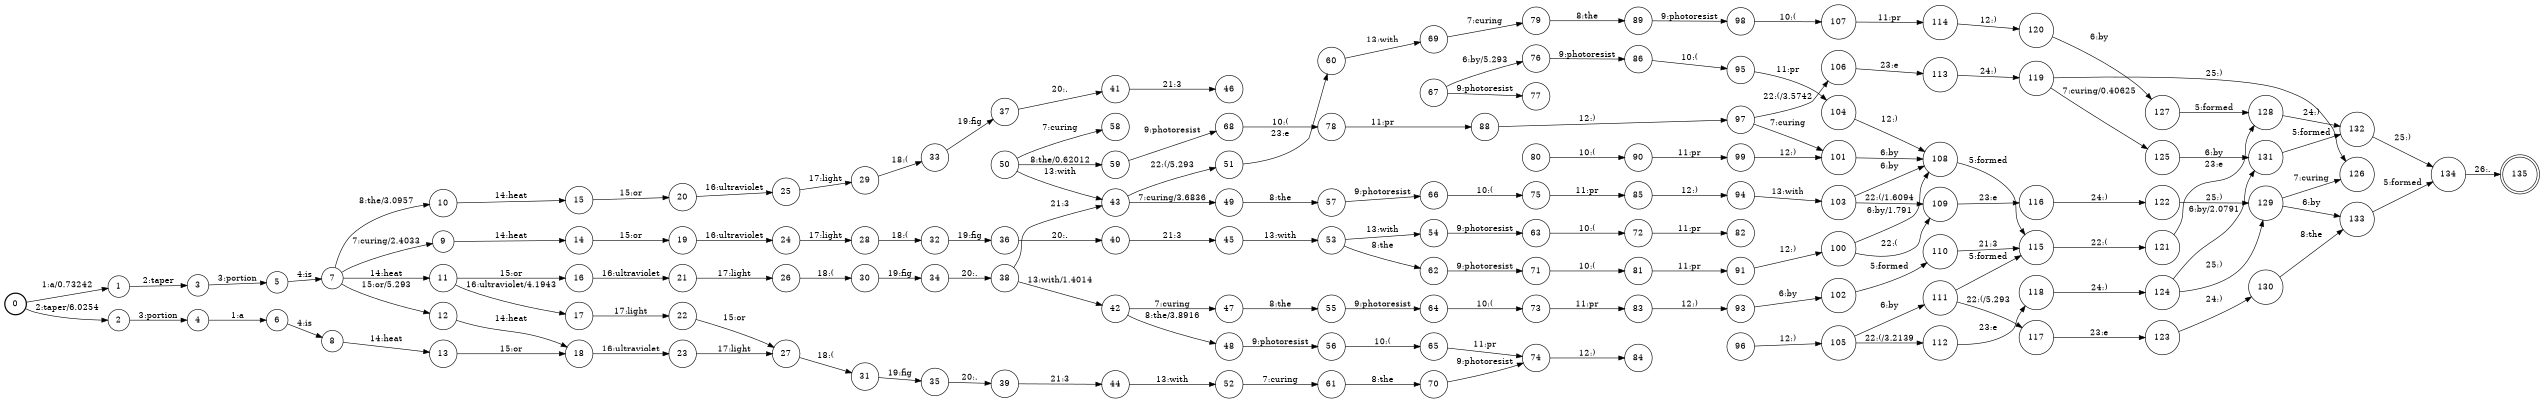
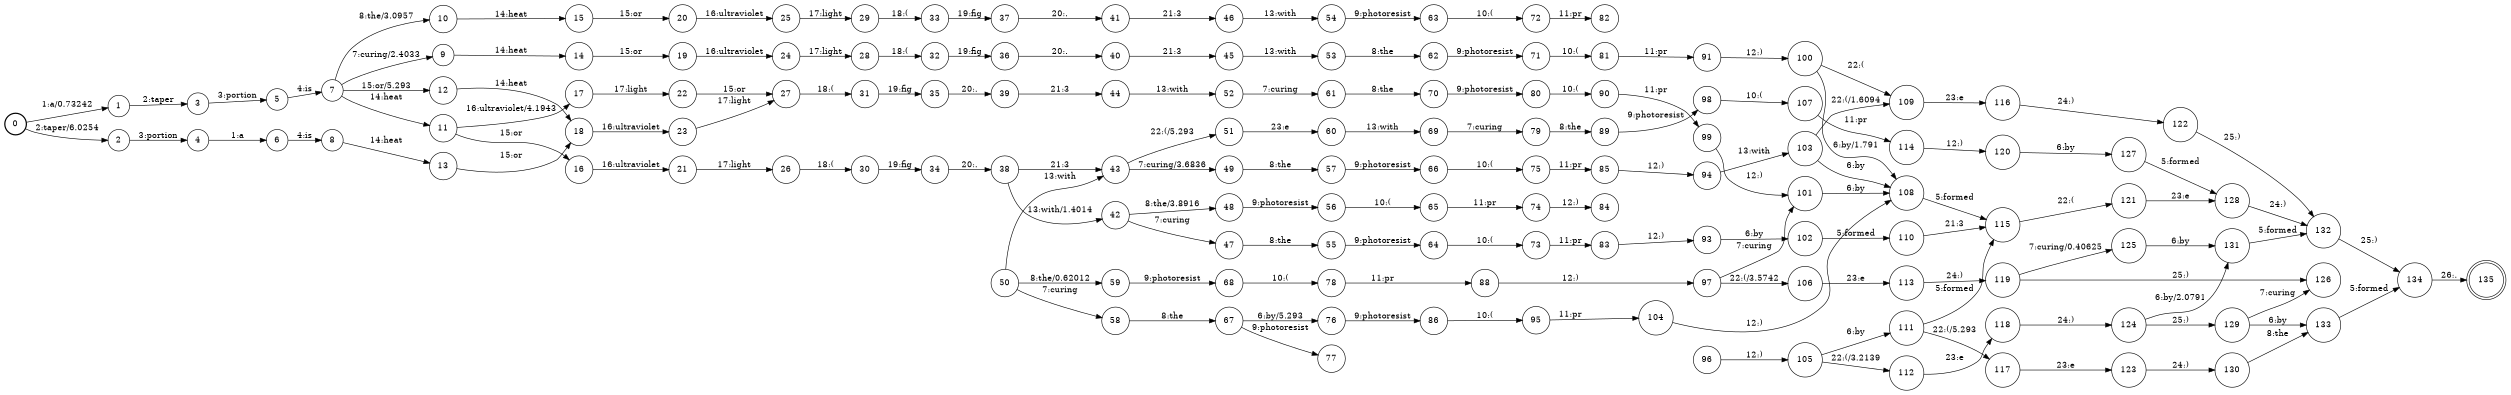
edge "122" -> "129": now "122" -> "132"
edge "53" -> "54": now "46" -> "54"
edge "58" -> "67": added, label "8:the"
edge "70" -> "74": now "70" -> "80"
